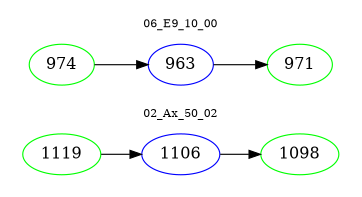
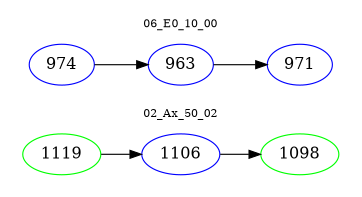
cluster "06_E9_10_00": label "06_E9_10_00" -> "06_E0_10_00"
node "974": color green -> blue
node "971": color green -> blue
